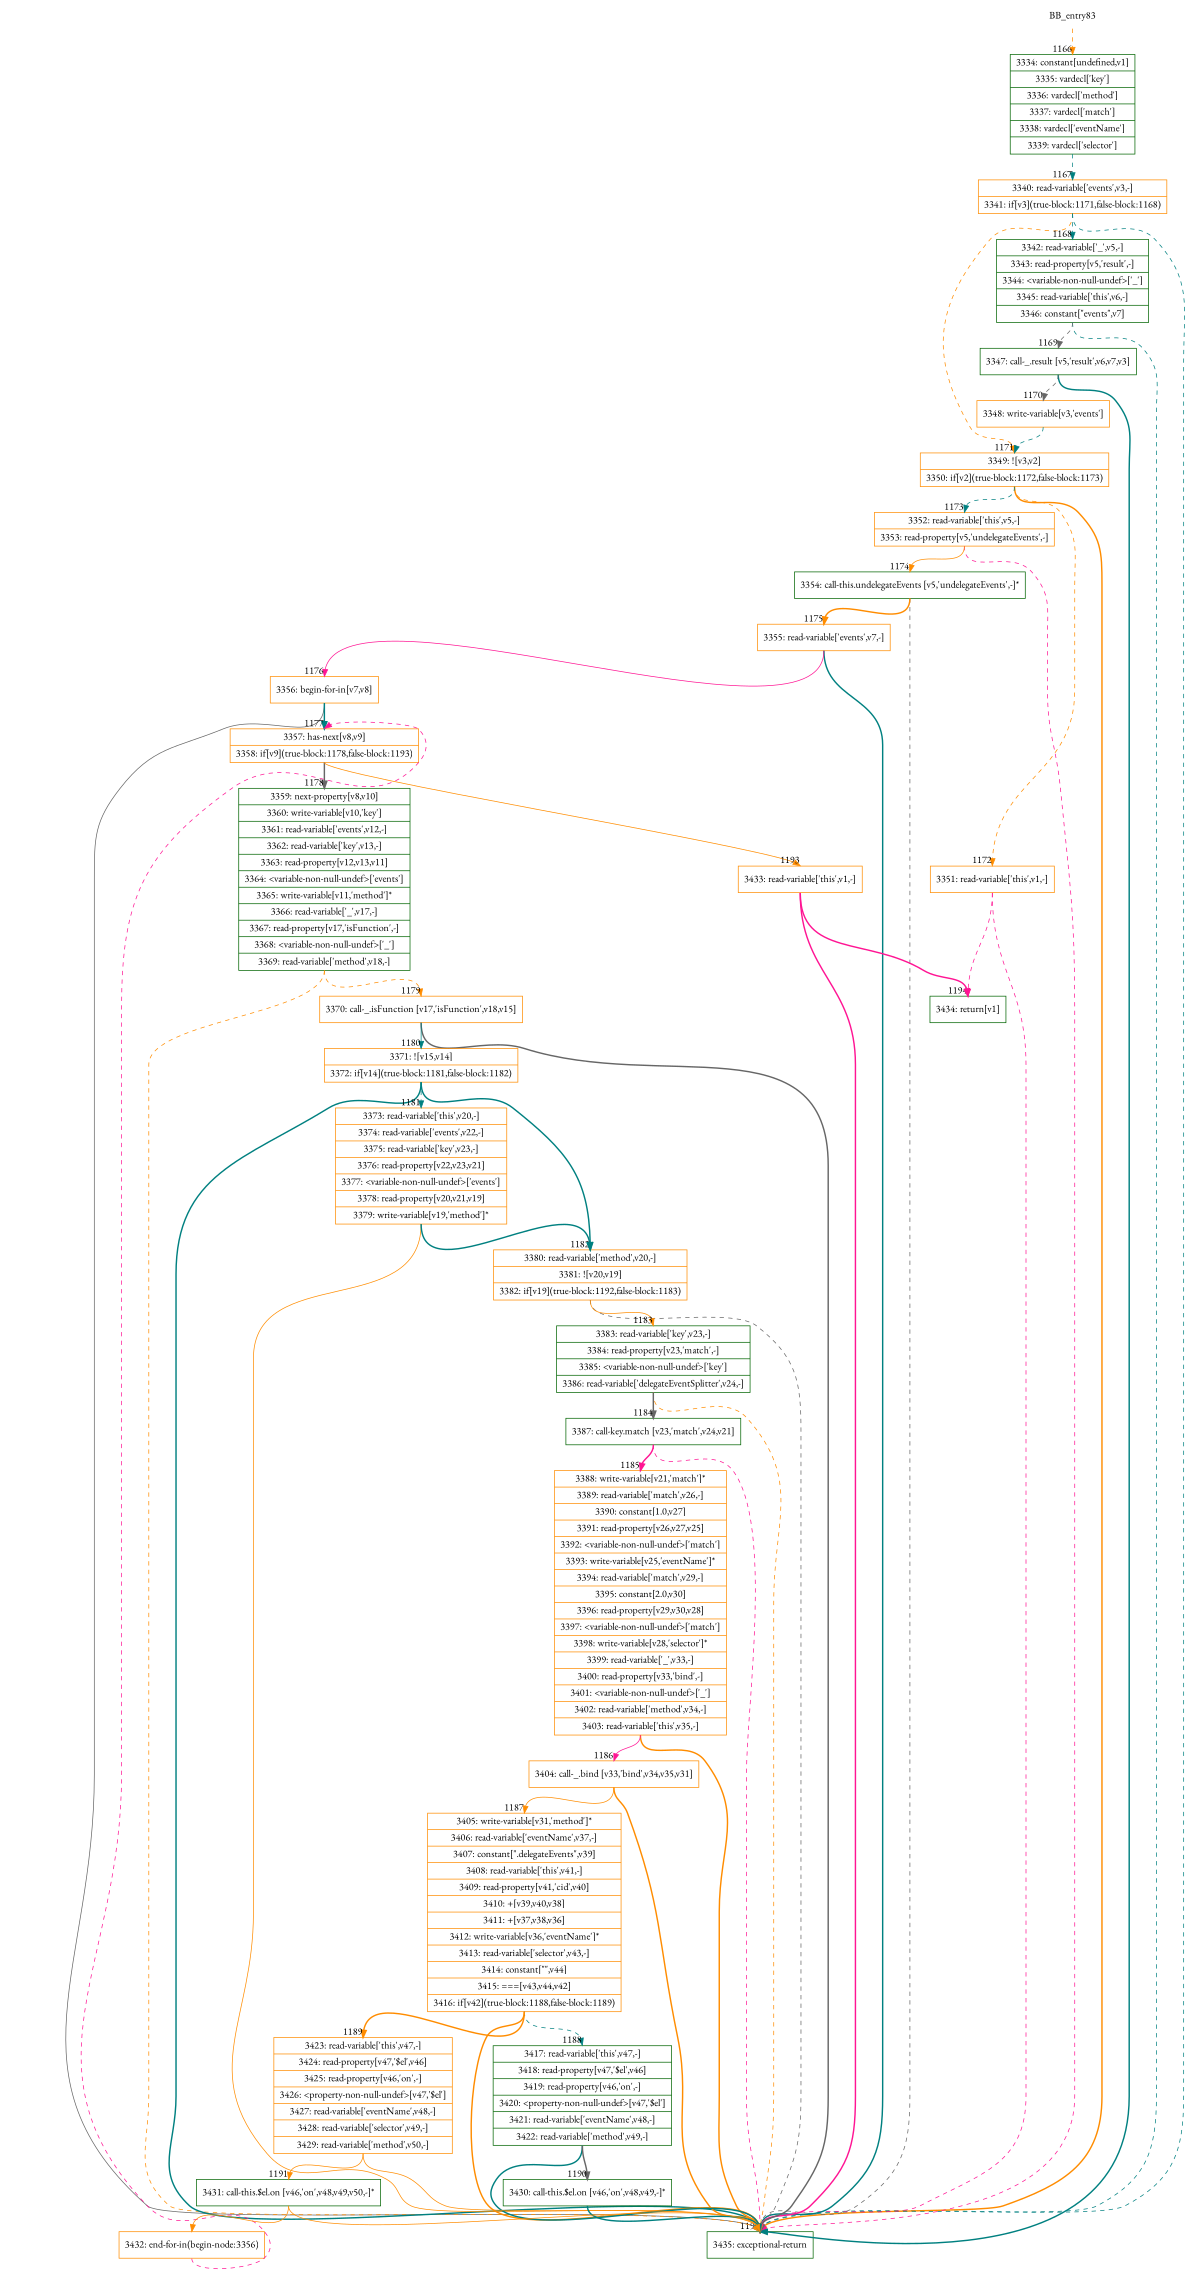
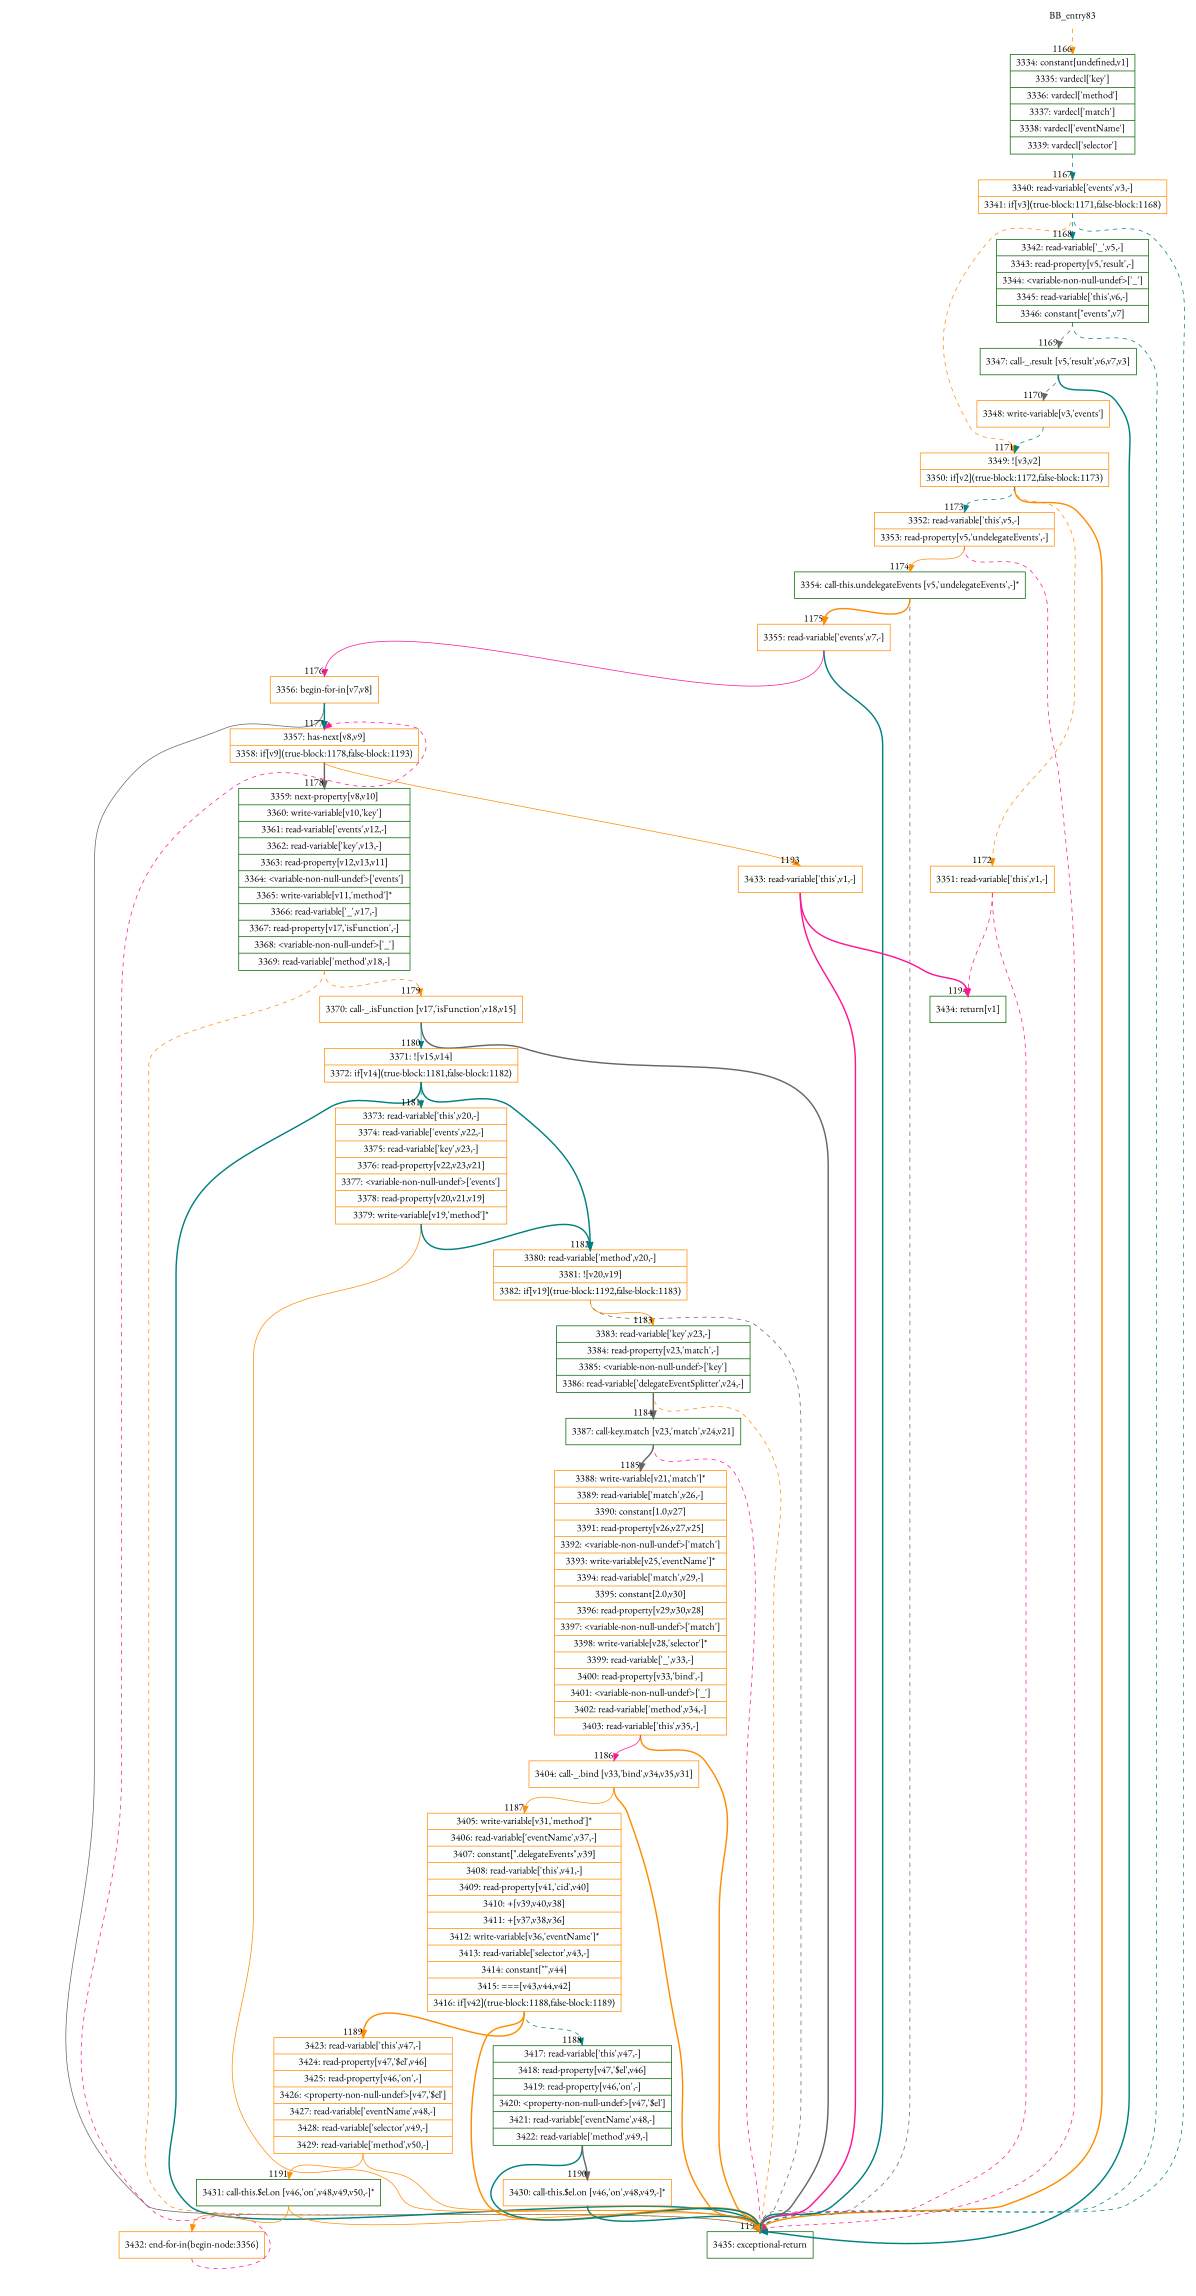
edge "3387: call-key.match [v23,'match',v24,v21]" -> "3388: write-variable[v21,'match']*": color deeppink -> gray40
node "3430: call-this.$el.on [v46,'on',v48,v49,-]*": color darkgreen -> darkorange
